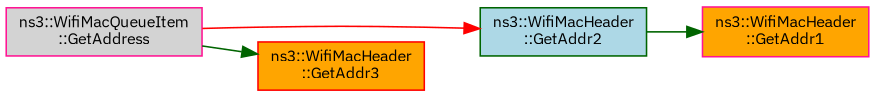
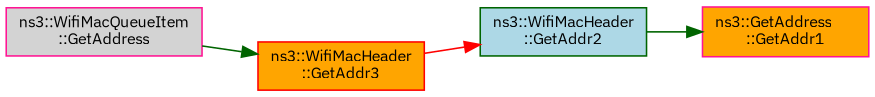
edge "ns3::WifiMacQueueItem ::GetAddress" -> "ns3::WifiMacHeader ::GetAddr2": now "ns3::WifiMacHeader ::GetAddr3" -> "ns3::WifiMacHeader ::GetAddr2"
node "ns3::WifiMacHeader ::GetAddr1": label "ns3::WifiMacHeader ::GetAddr1" -> "ns3::GetAddress ::GetAddr1"
